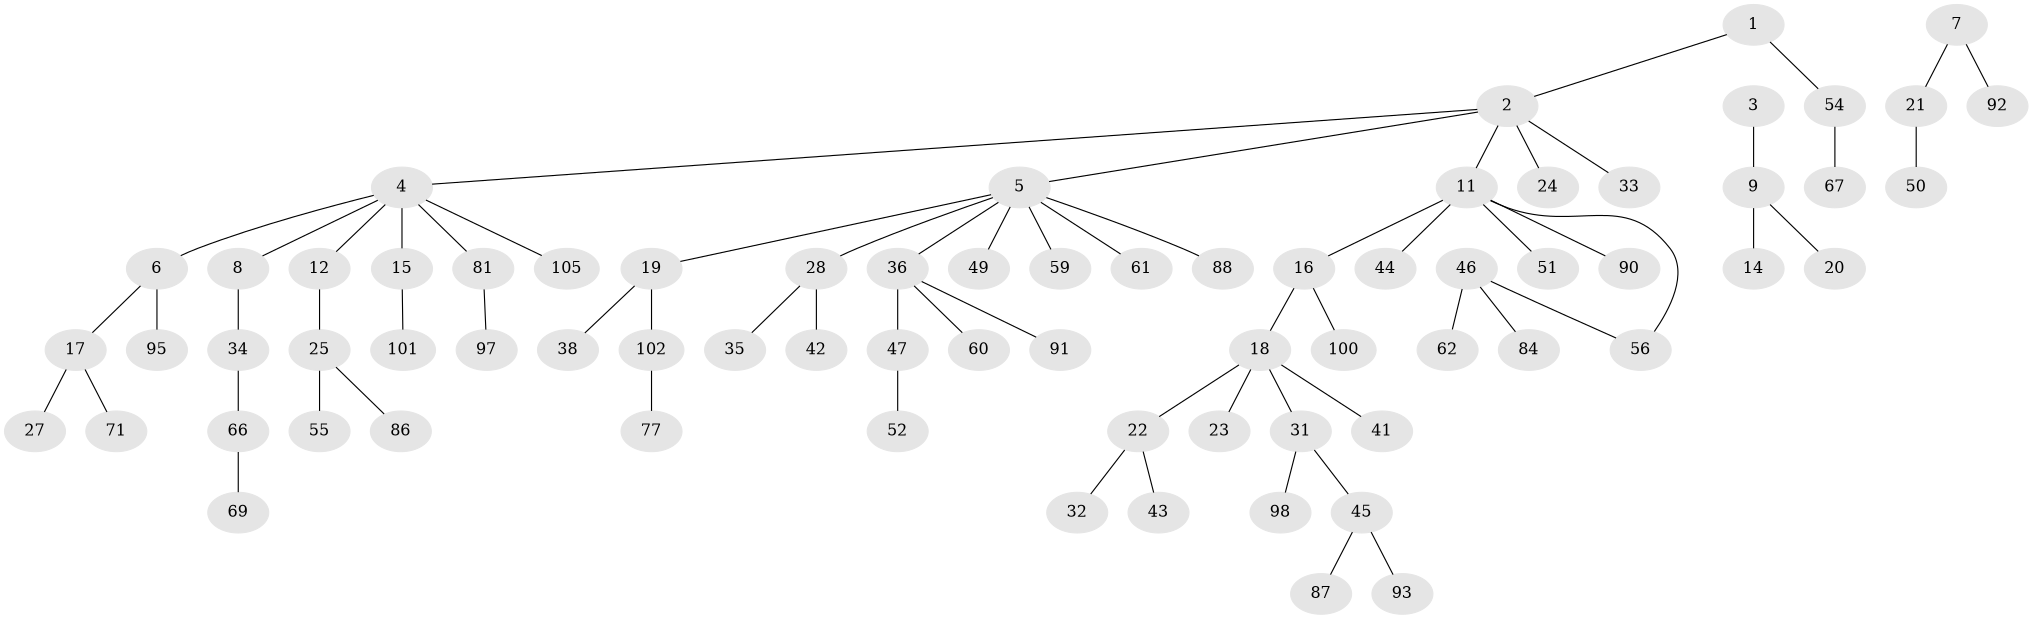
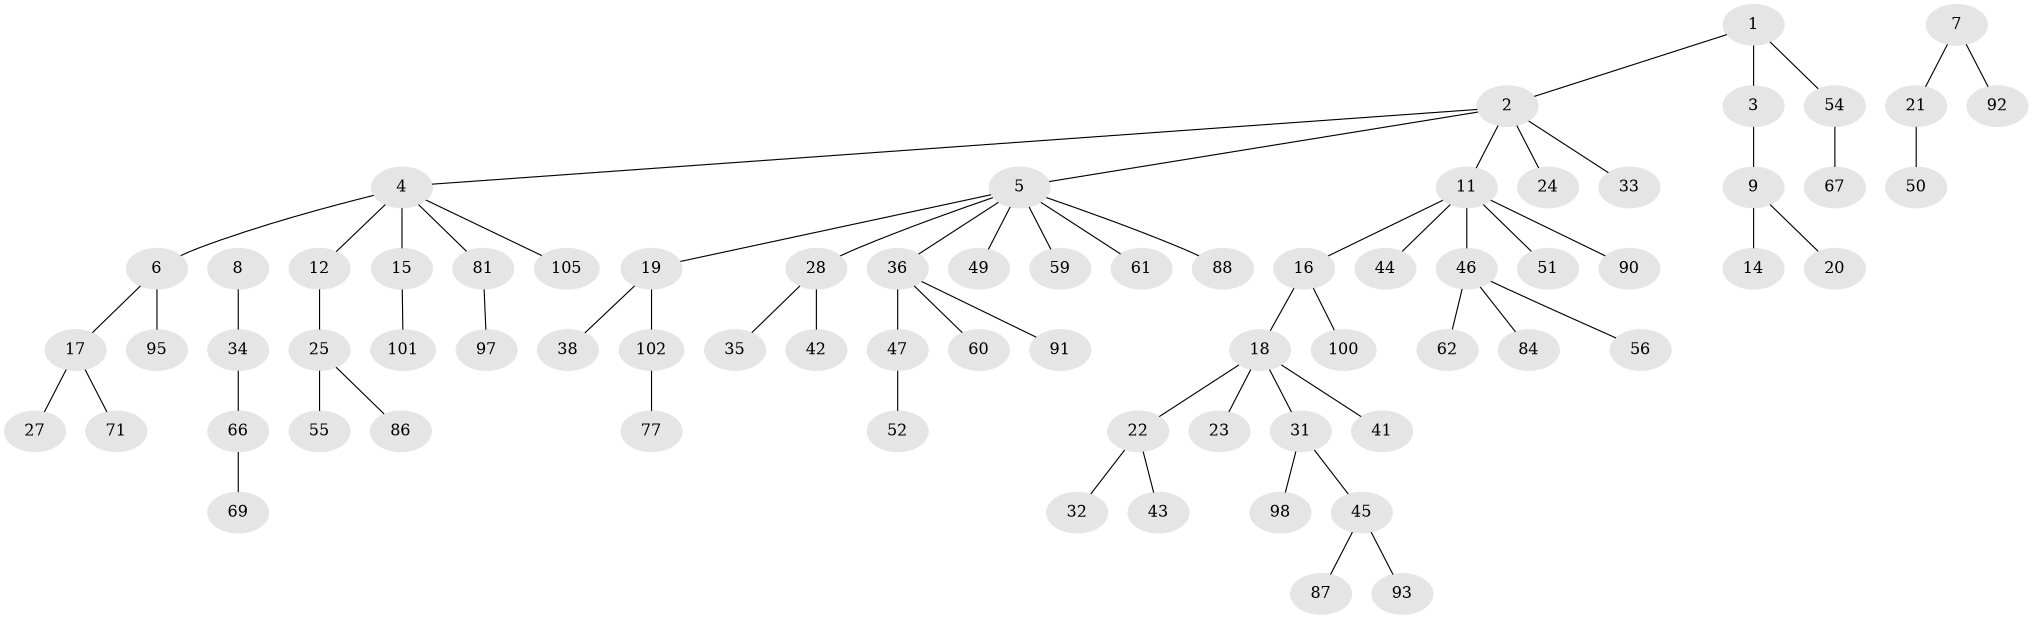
edge "1" -- "3": added
edge "11" -- "56": now "11" -- "46"
edge "4" -- "8": removed
